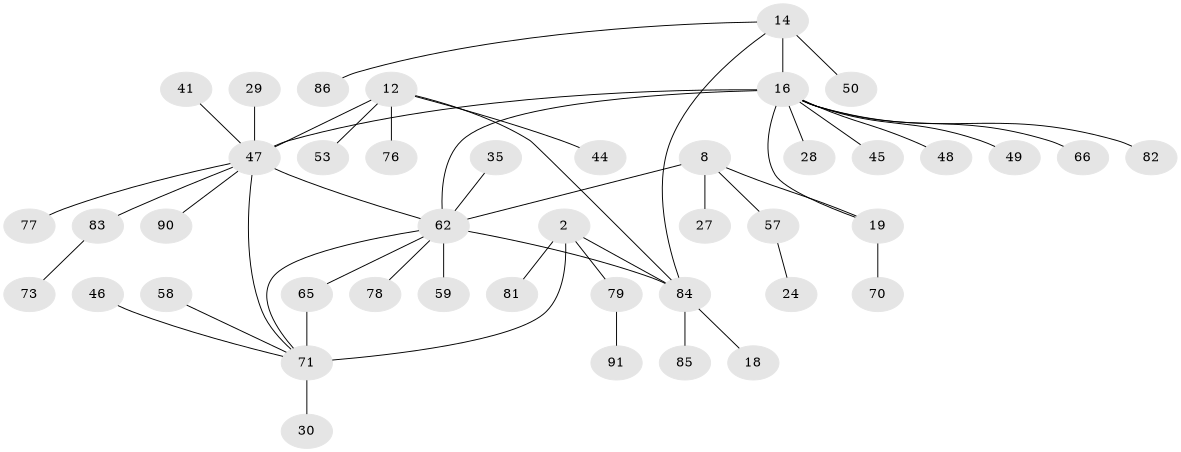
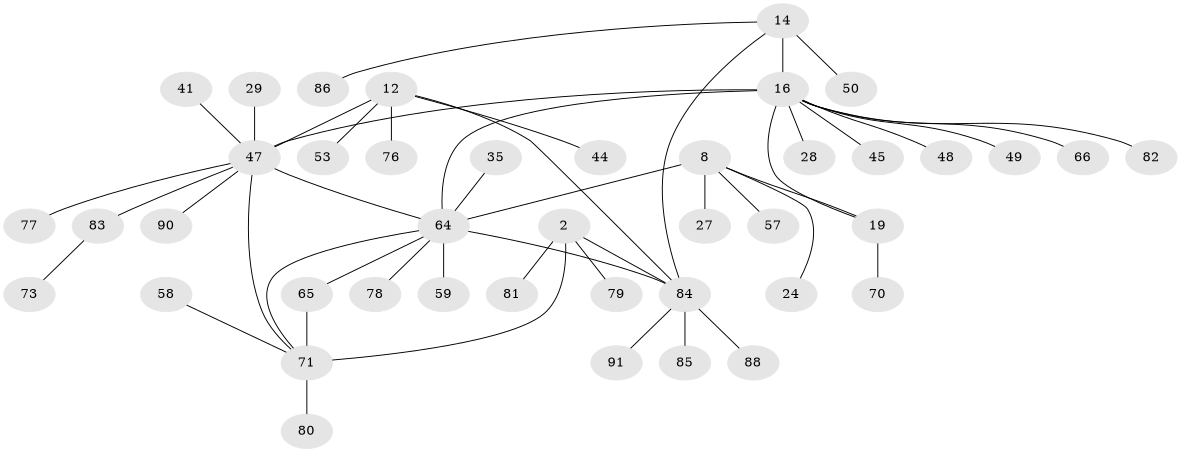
node "62": label "62" -> "64"
edge "57" -- "24": now "8" -- "24"
node "46": removed
edge "79" -- "91": now "84" -- "91"
node "18": label "18" -> "88"
node "30": label "30" -> "80"
